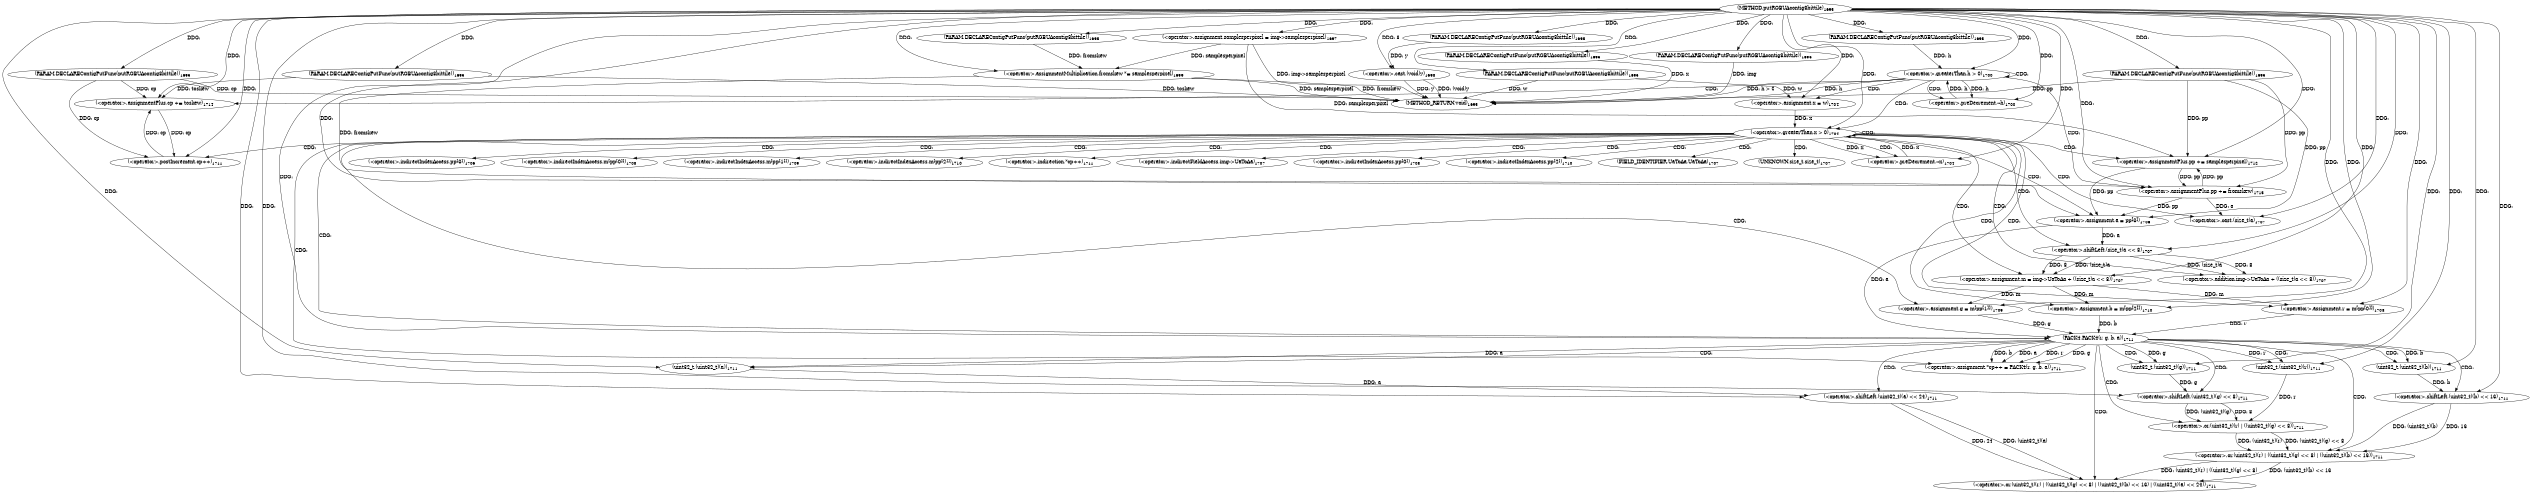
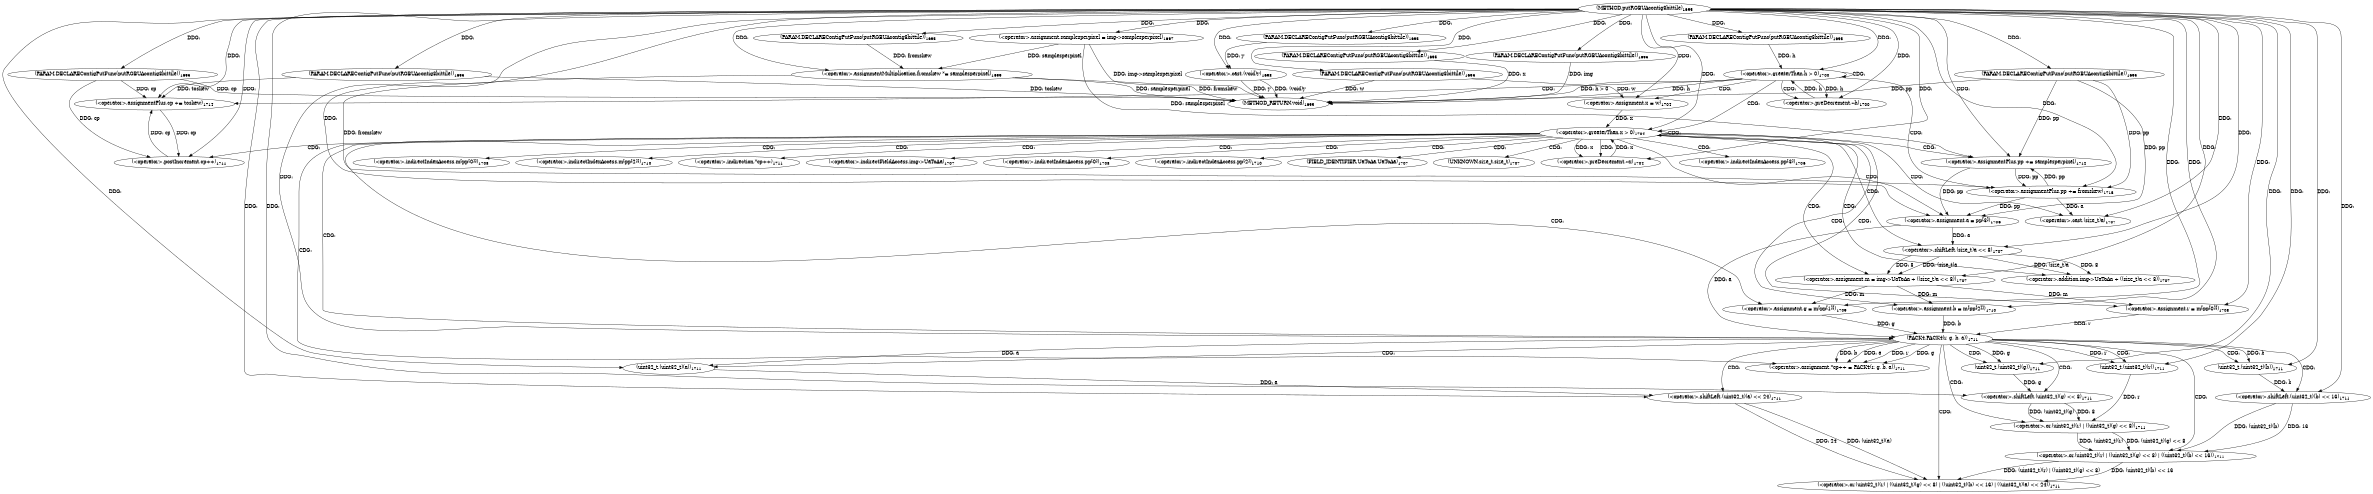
edge "(METHOD,putRGBUAcontig8bittile)" -> "(<operator>.cast,(void)y)": label "DDG: 8" -> "DDG: "
node "(<operator>.indirectIndexAccess,m[pp[1]])": removed
